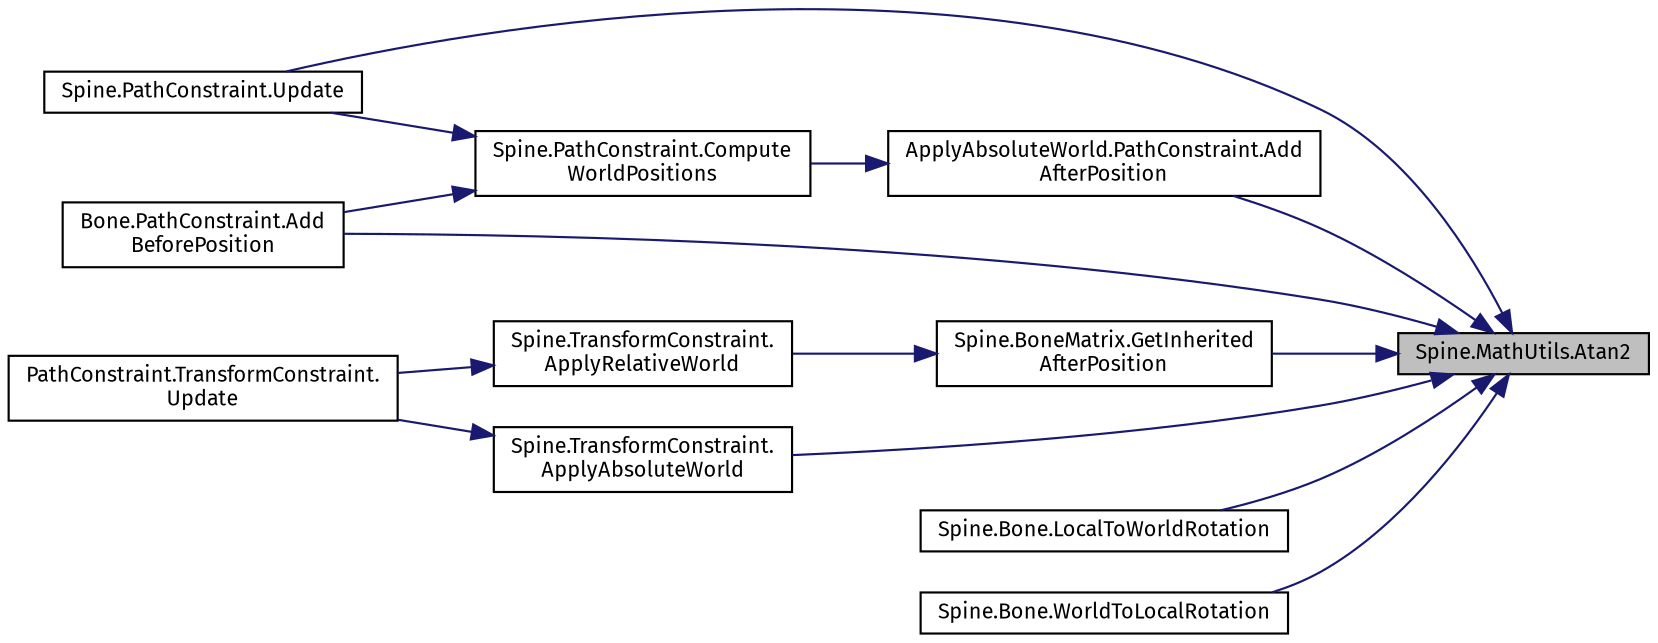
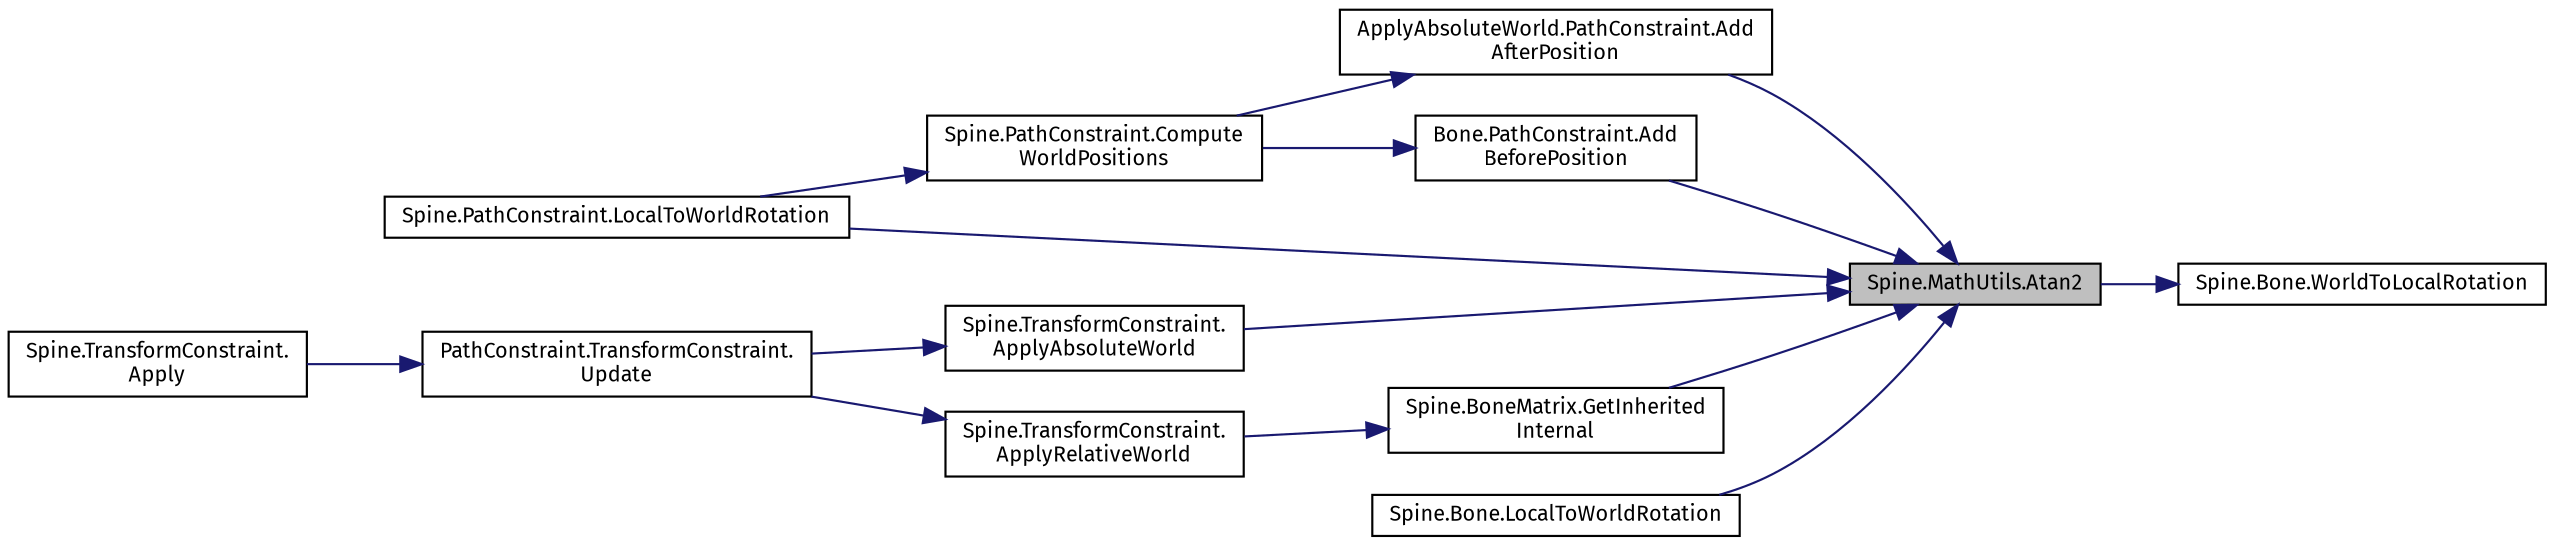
node "Spine.PathConstraint.Update": label "Spine.PathConstraint.Update" -> "Spine.PathConstraint.LocalToWorldRotation"
edge "Bone.PathConstraint.Add BeforePosition" -> "Spine.PathConstraint.Compute WorldPositions": reversed
node "Spine.BoneMatrix.GetInherited AfterPosition": label "Spine.BoneMatrix.GetInherited AfterPosition" -> "Spine.BoneMatrix.GetInherited Internal"
node "Spine.TransformConstraint. Apply": added
edge "Spine.Bone.WorldToLocalRotation" -> "Spine.MathUtils.Atan2": reversed
